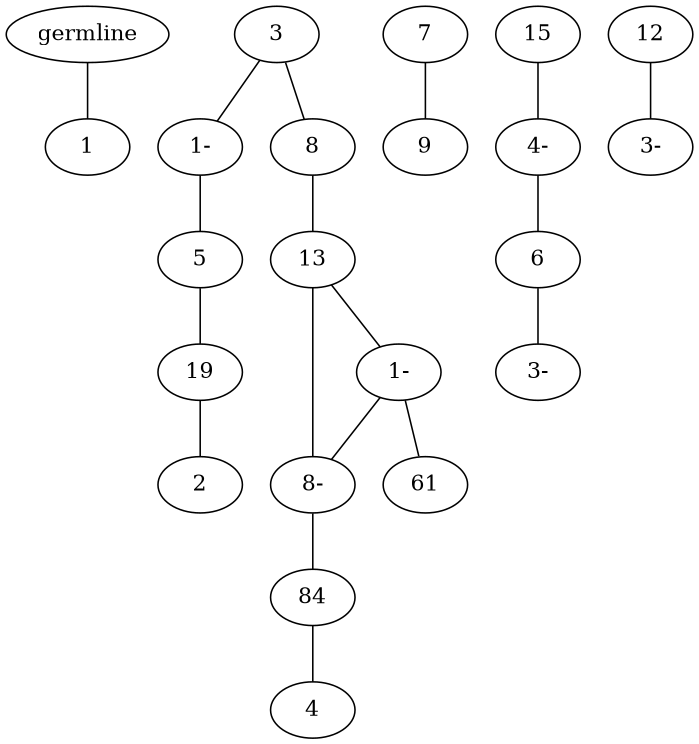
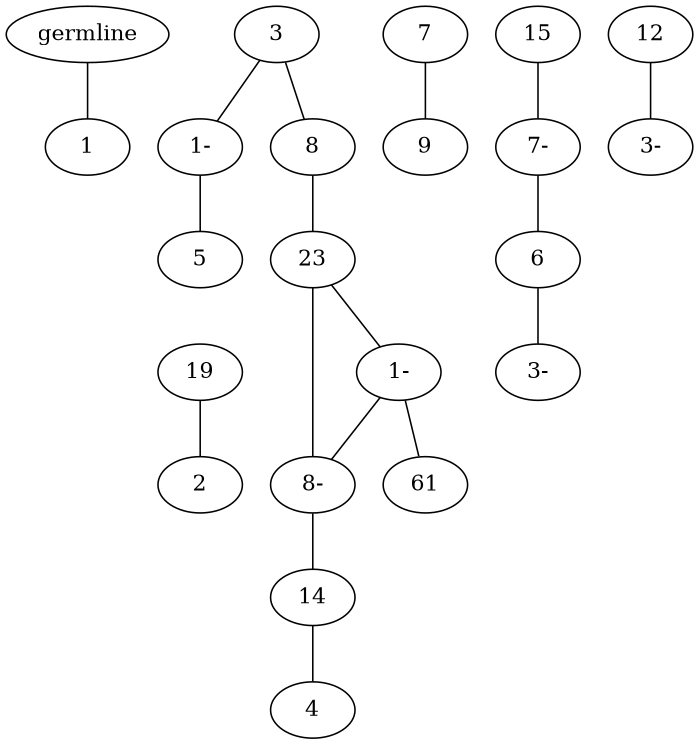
node "4-": label "4-" -> "7-"
node "13": label "13" -> "23"
edge "5" -- "19": removed
node "84": label "84" -> "14"
